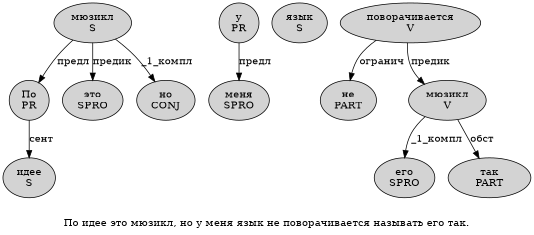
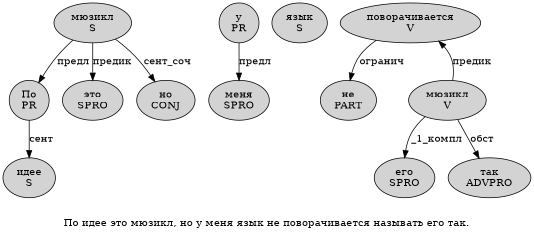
edge "мюзикл S" -> "но CONJ": label "_1_компл" -> "сент_соч"
edge "поворачивается V" -> "мюзикл V": reversed
node "так PART": label "так PART" -> "так ADVPRO"
